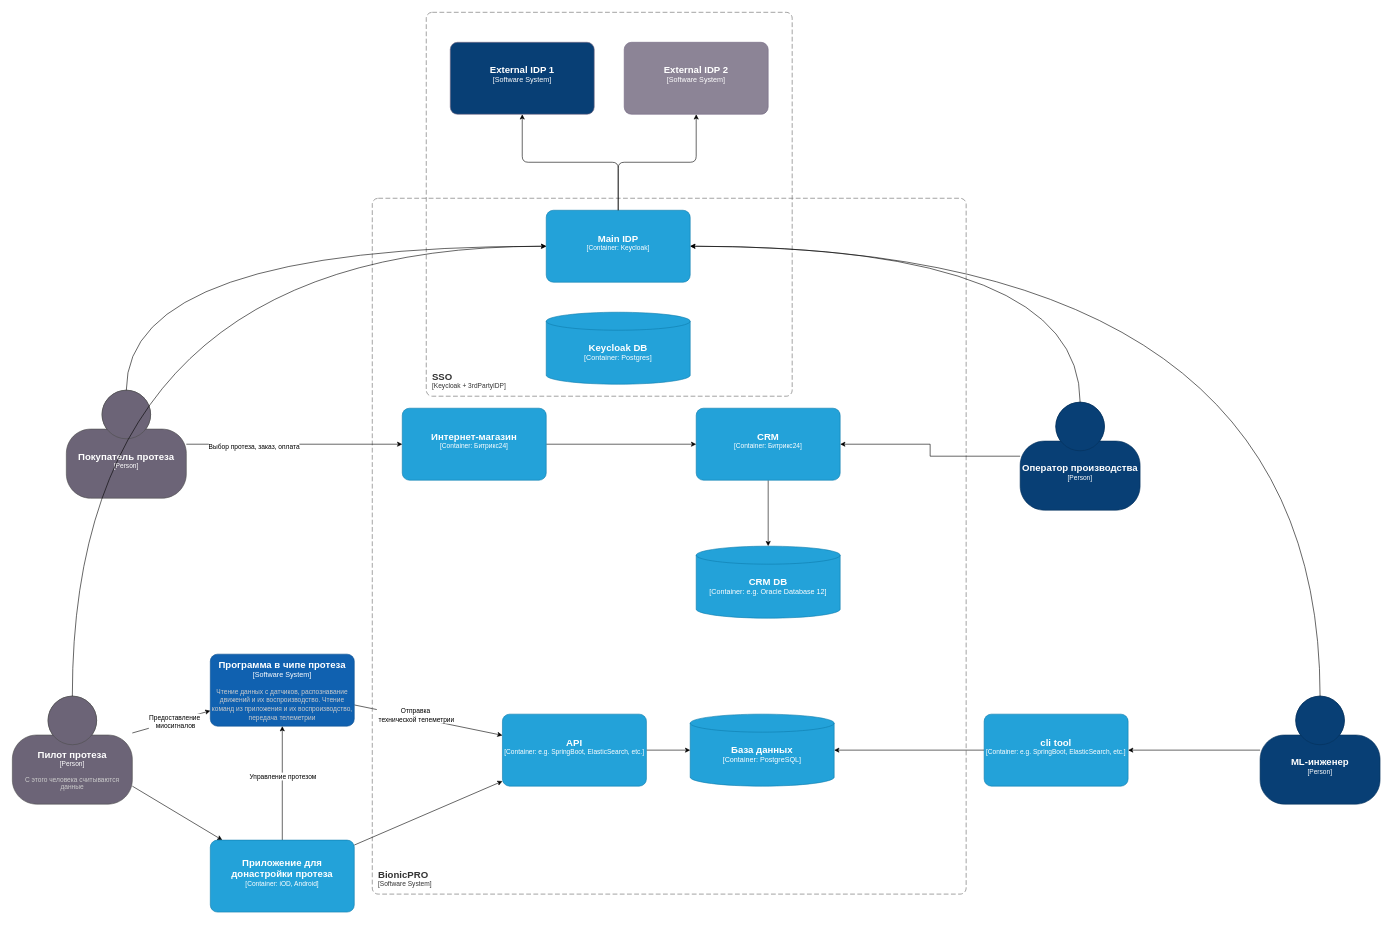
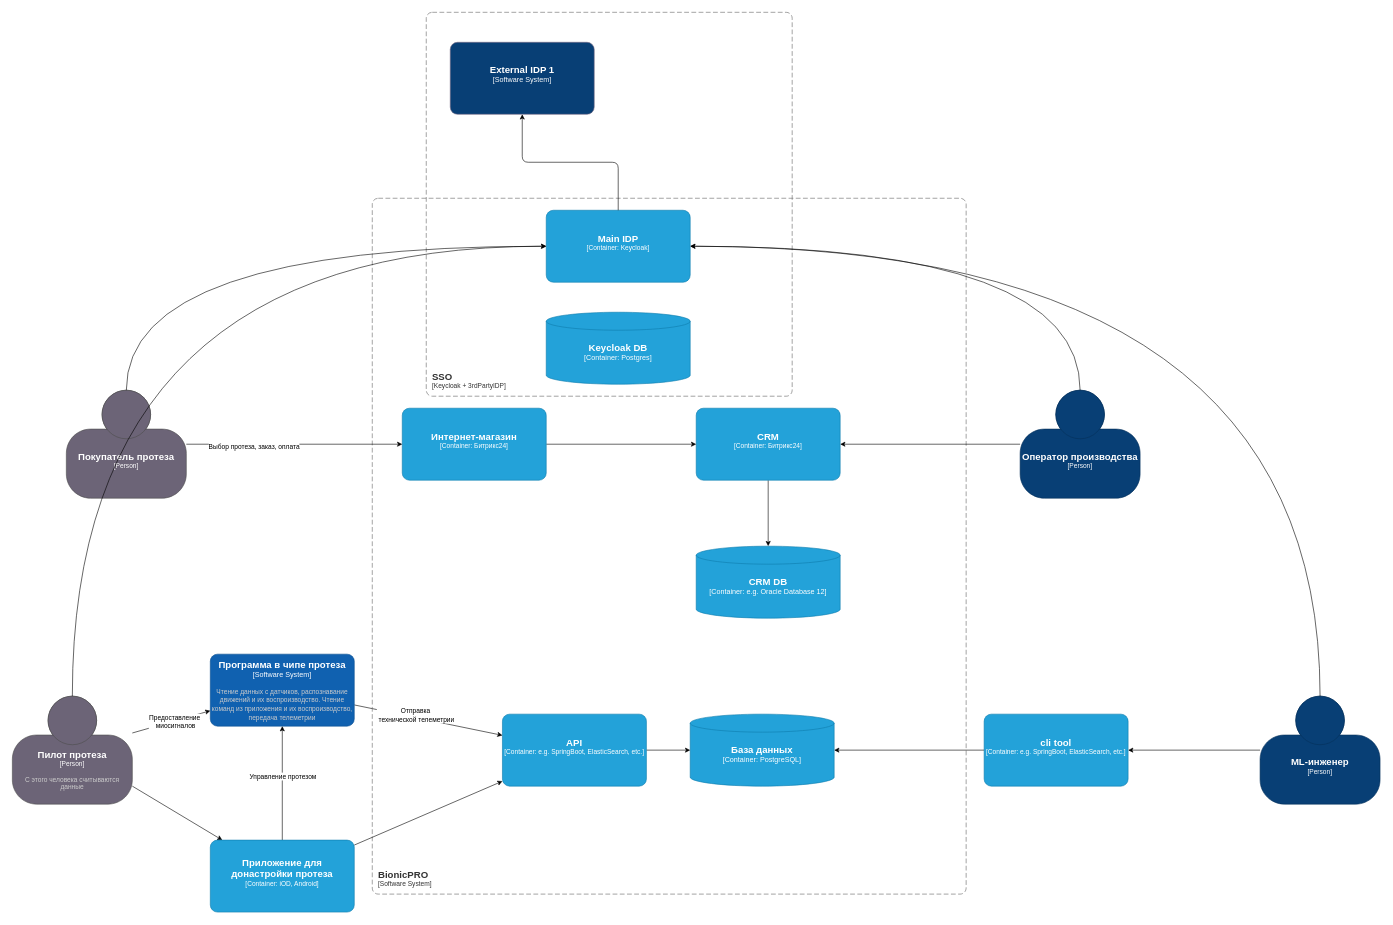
node "External IDP 2 [Software System]": removed
edge "Main IDP [Container: Keycloak]" -> "External IDP 2 [Software System]": removed
node "Оператор производства [Person]": moved (1080, 456) -> (1080, 444)
